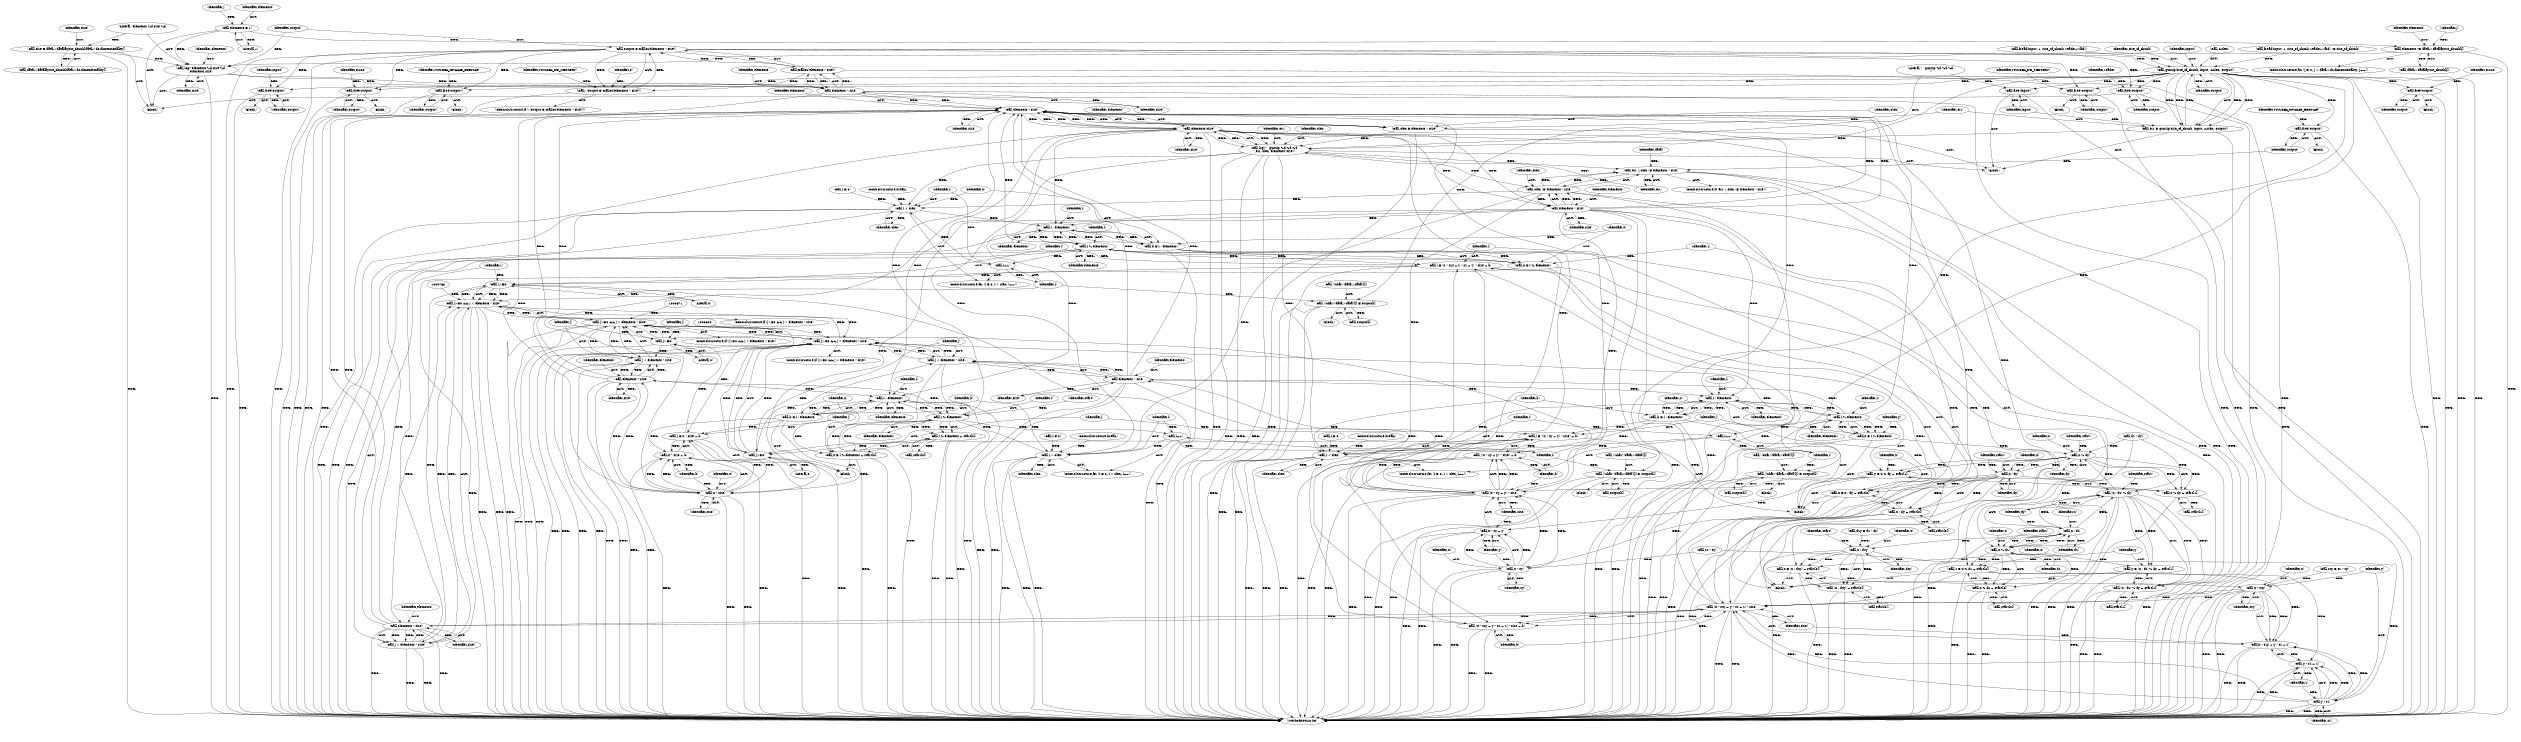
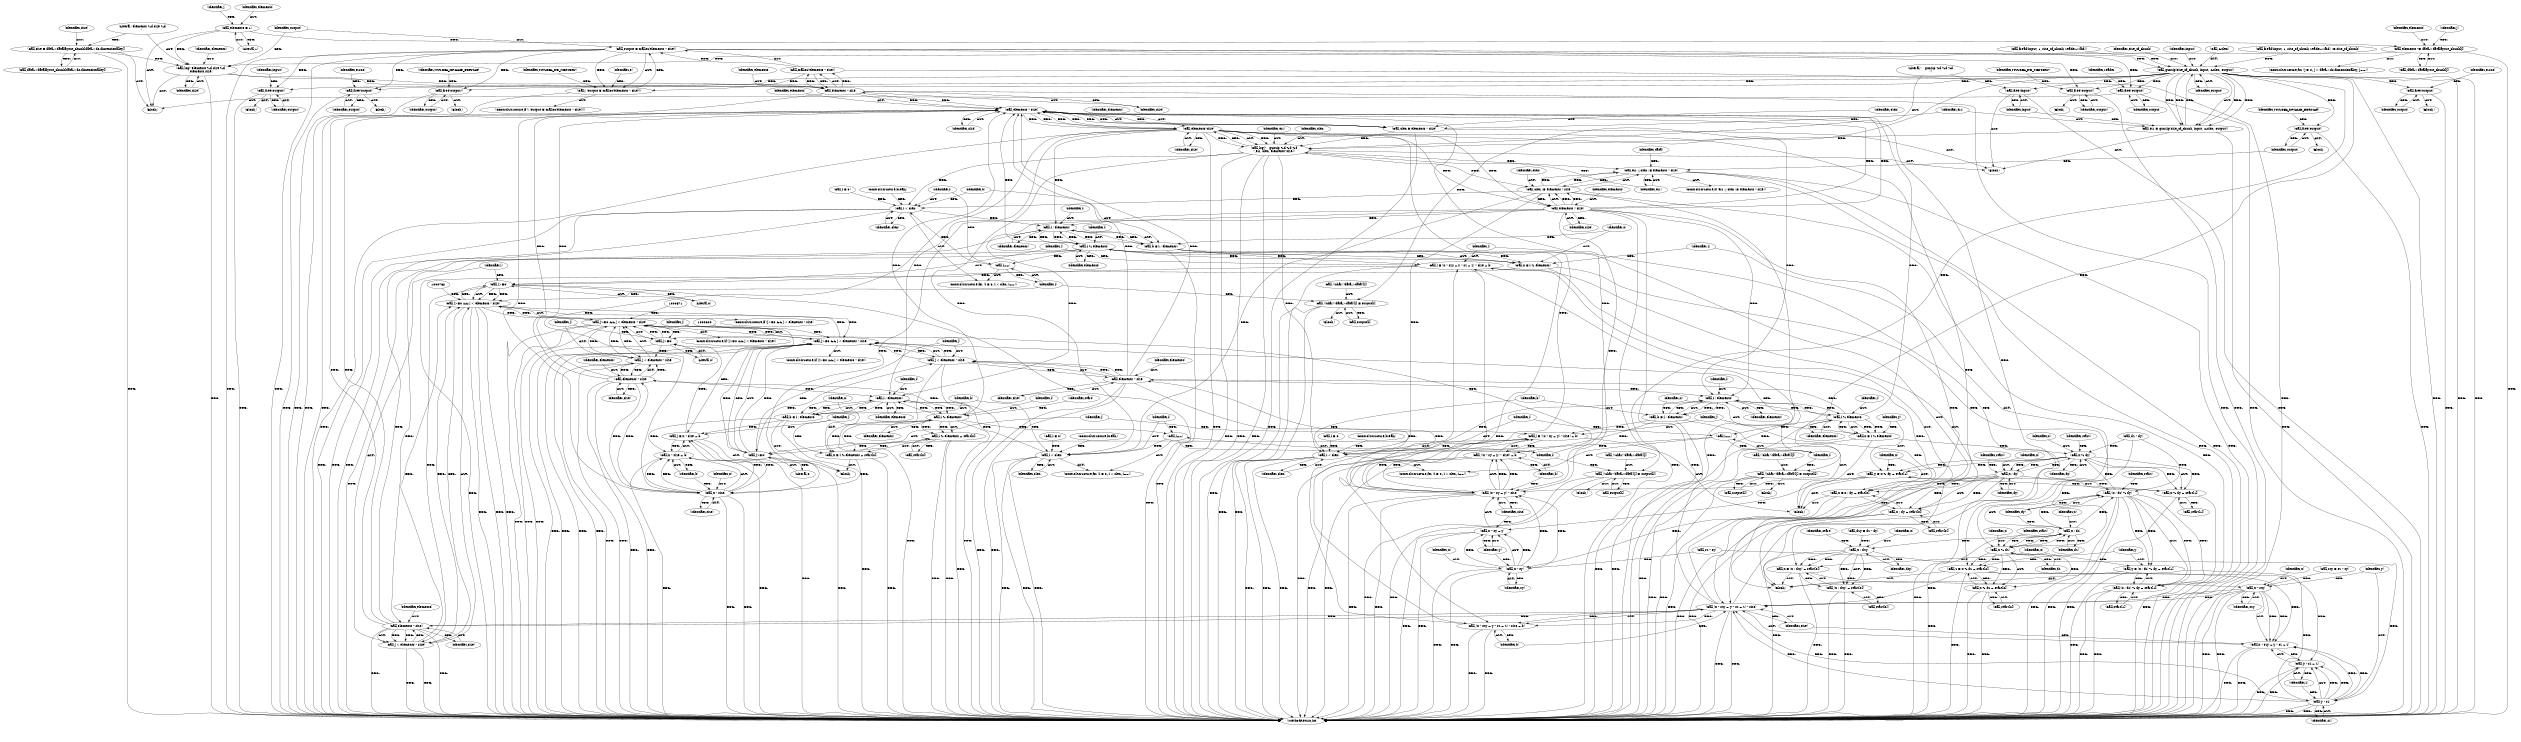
edge "(Call,output = malloc(elements * size))" -> "(Call,malloc(elements * size))": removed, label "CFG:"
edge "(Call,y = (x / dz) % dy + start[1])" -> "(Call,y * sz)": added, label "DDG:"
